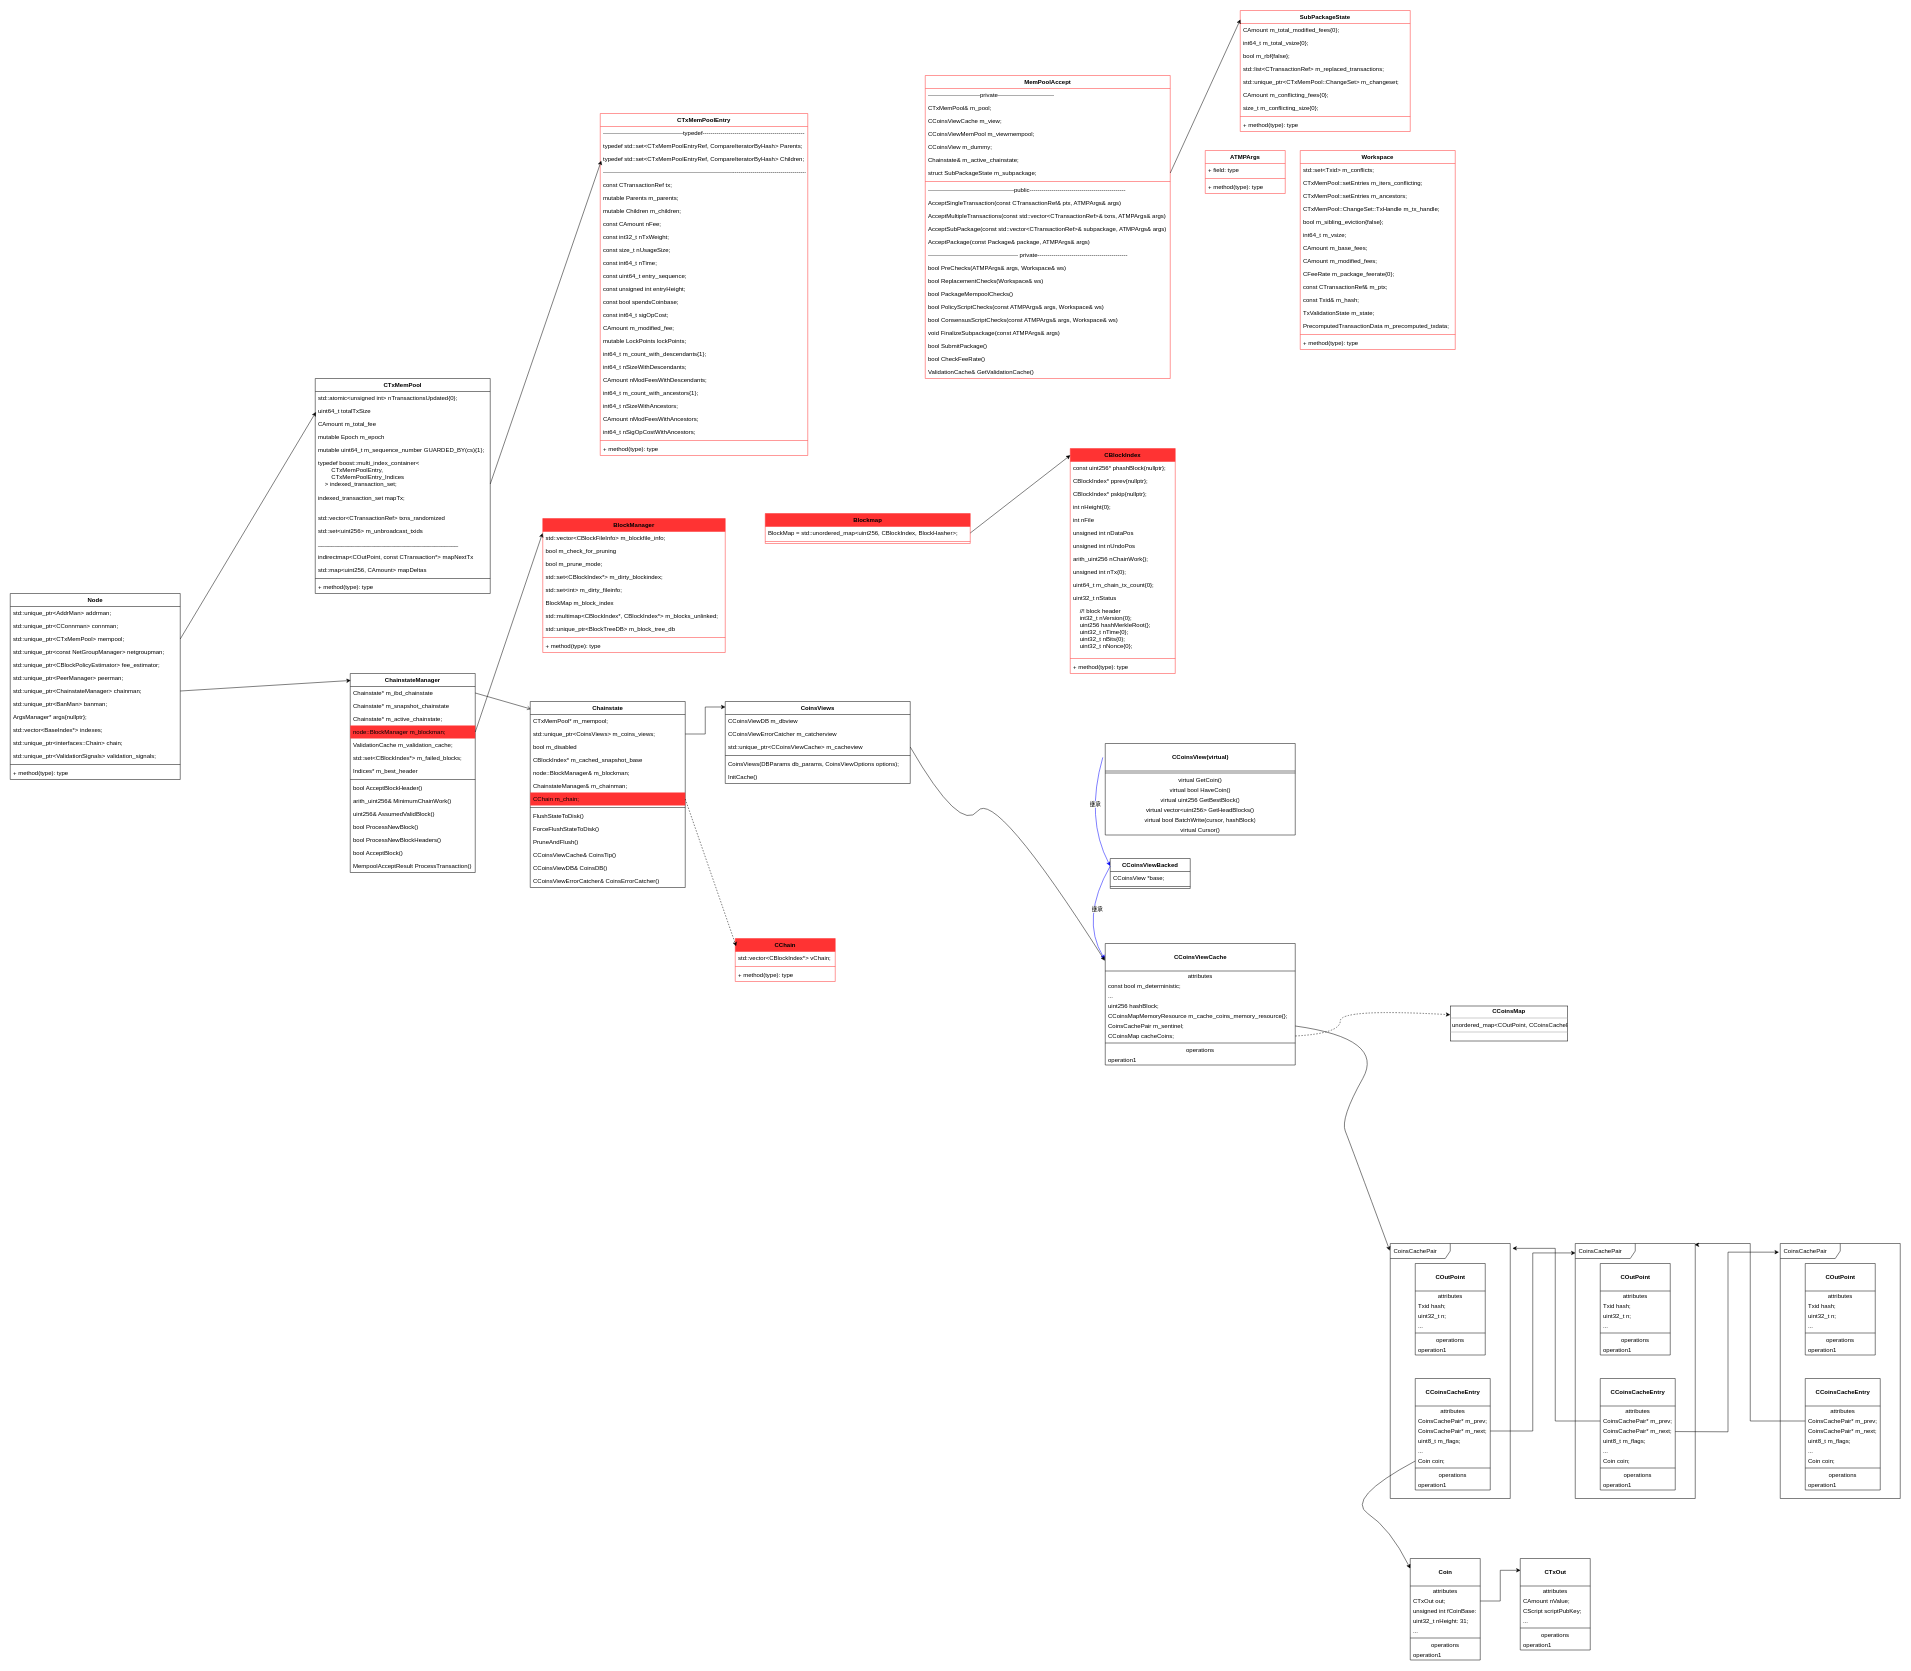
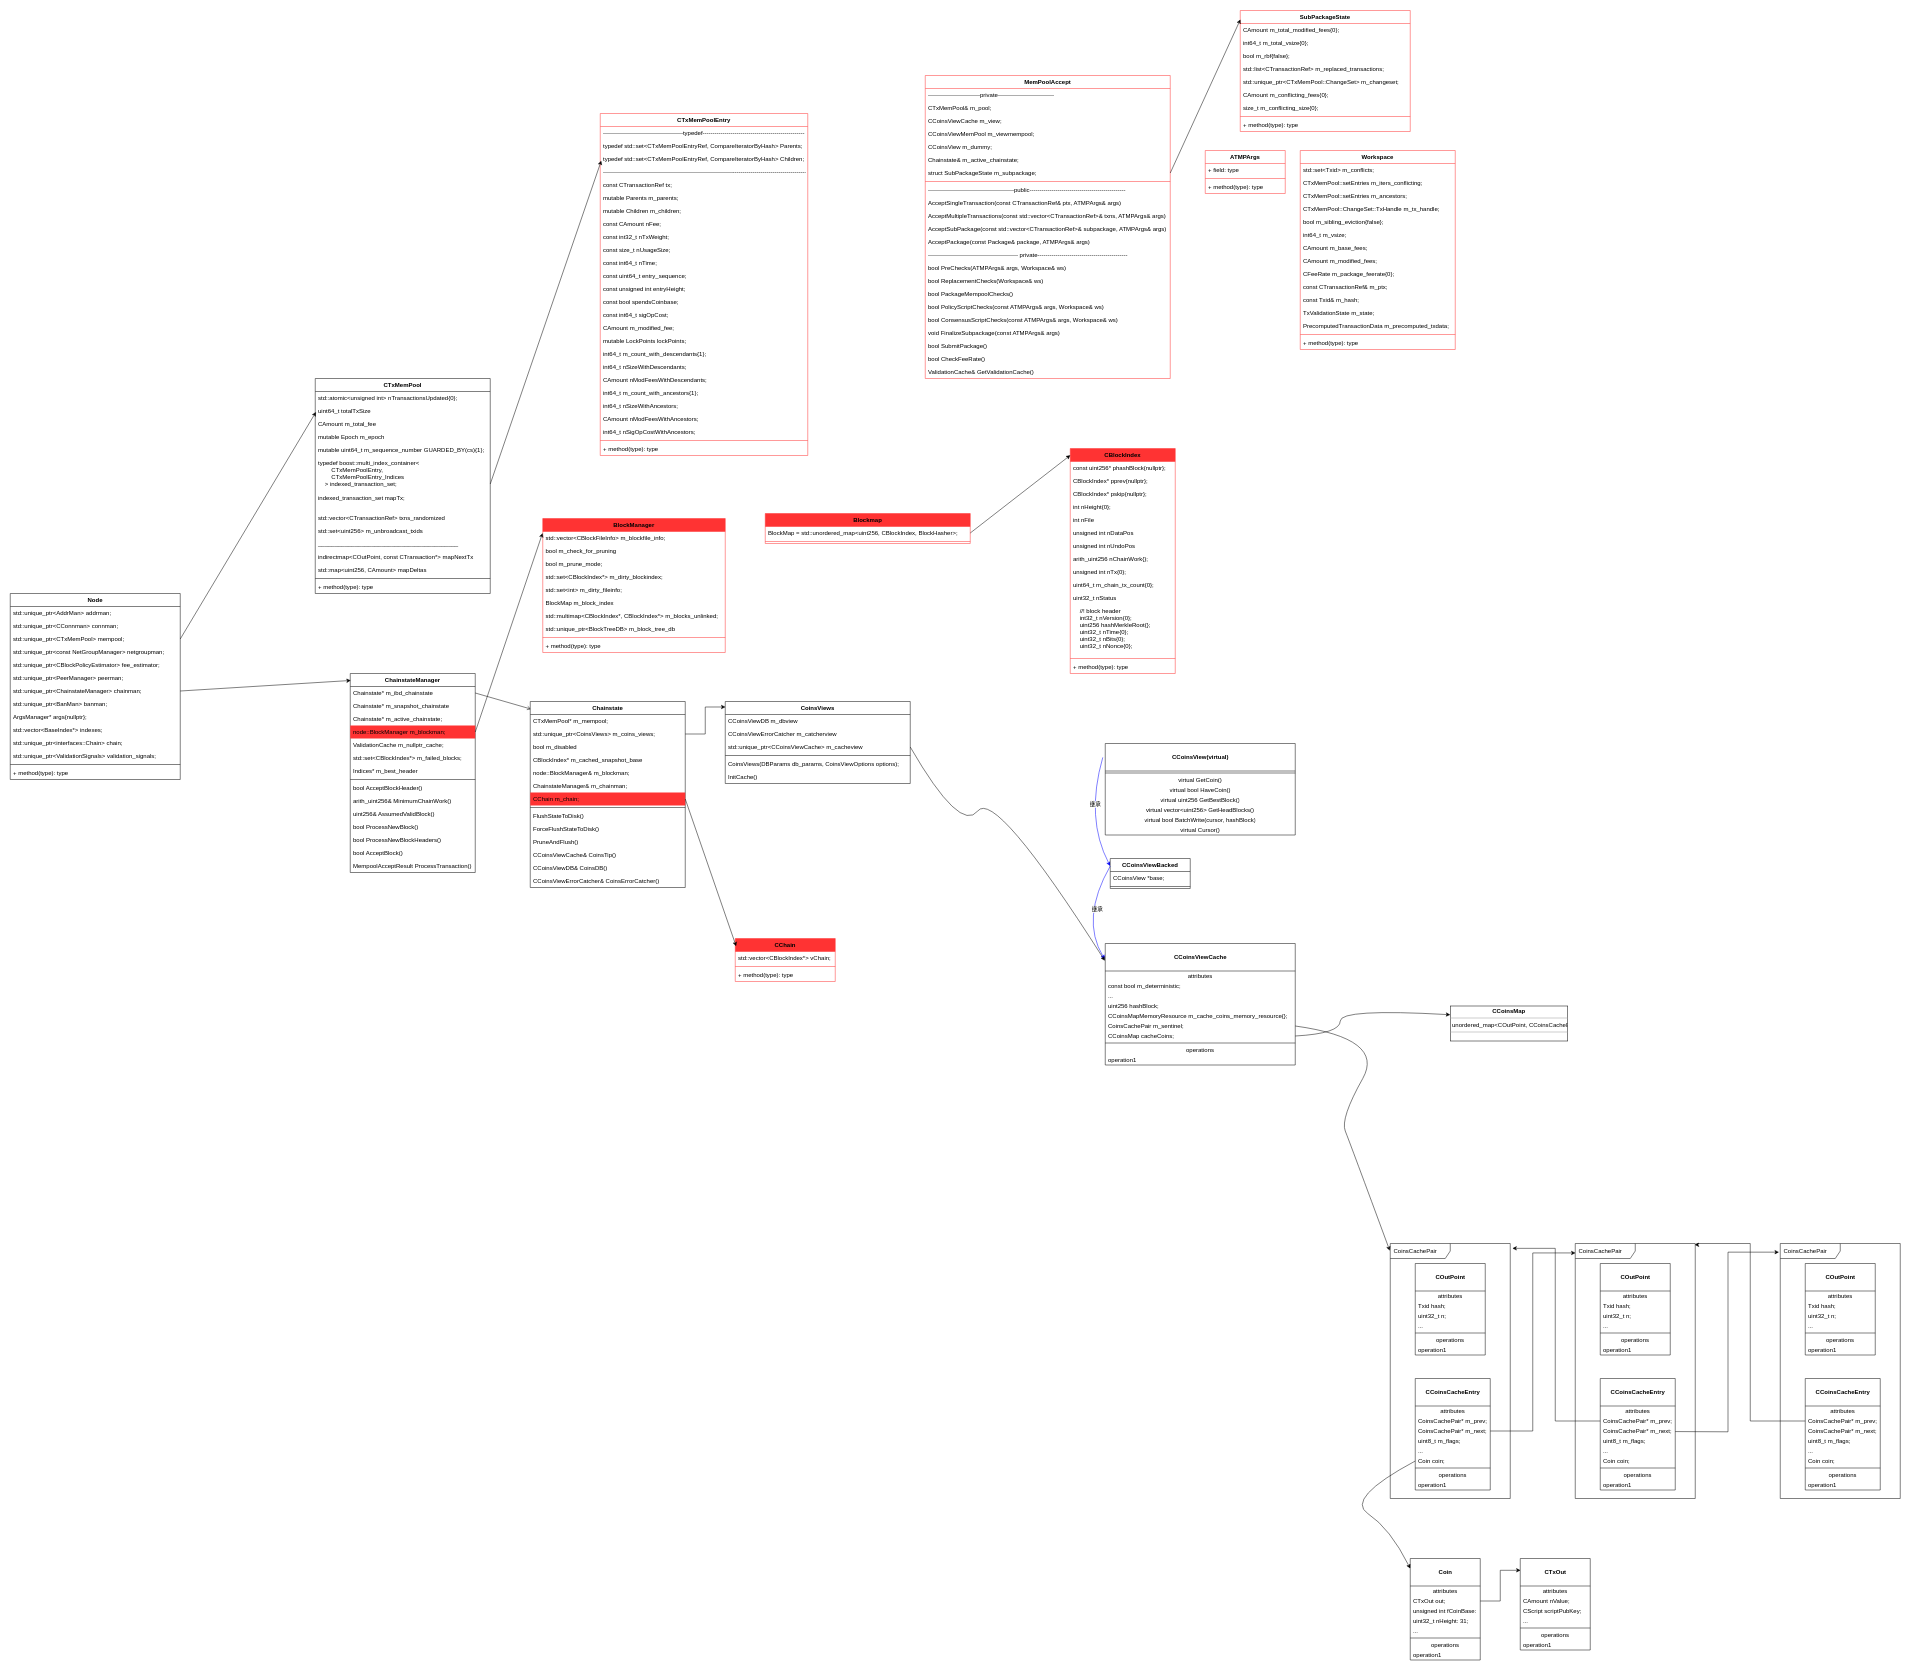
node "ValidationCache m_validation_cache;": label "ValidationCache m_validation_cache;" -> "ValidationCache m_nullptr_cache;"
edge "CChain m_chain;" -> "CChain": style dashed -> solid
edge "CCoinsMap cacheCoins;" -> "CCoinsMap unordered_map<COutPoint, CCoinsCacheEntry>": style dashed -> solid
